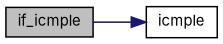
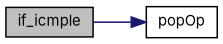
node "icmple": label "icmple" -> "popOp"
